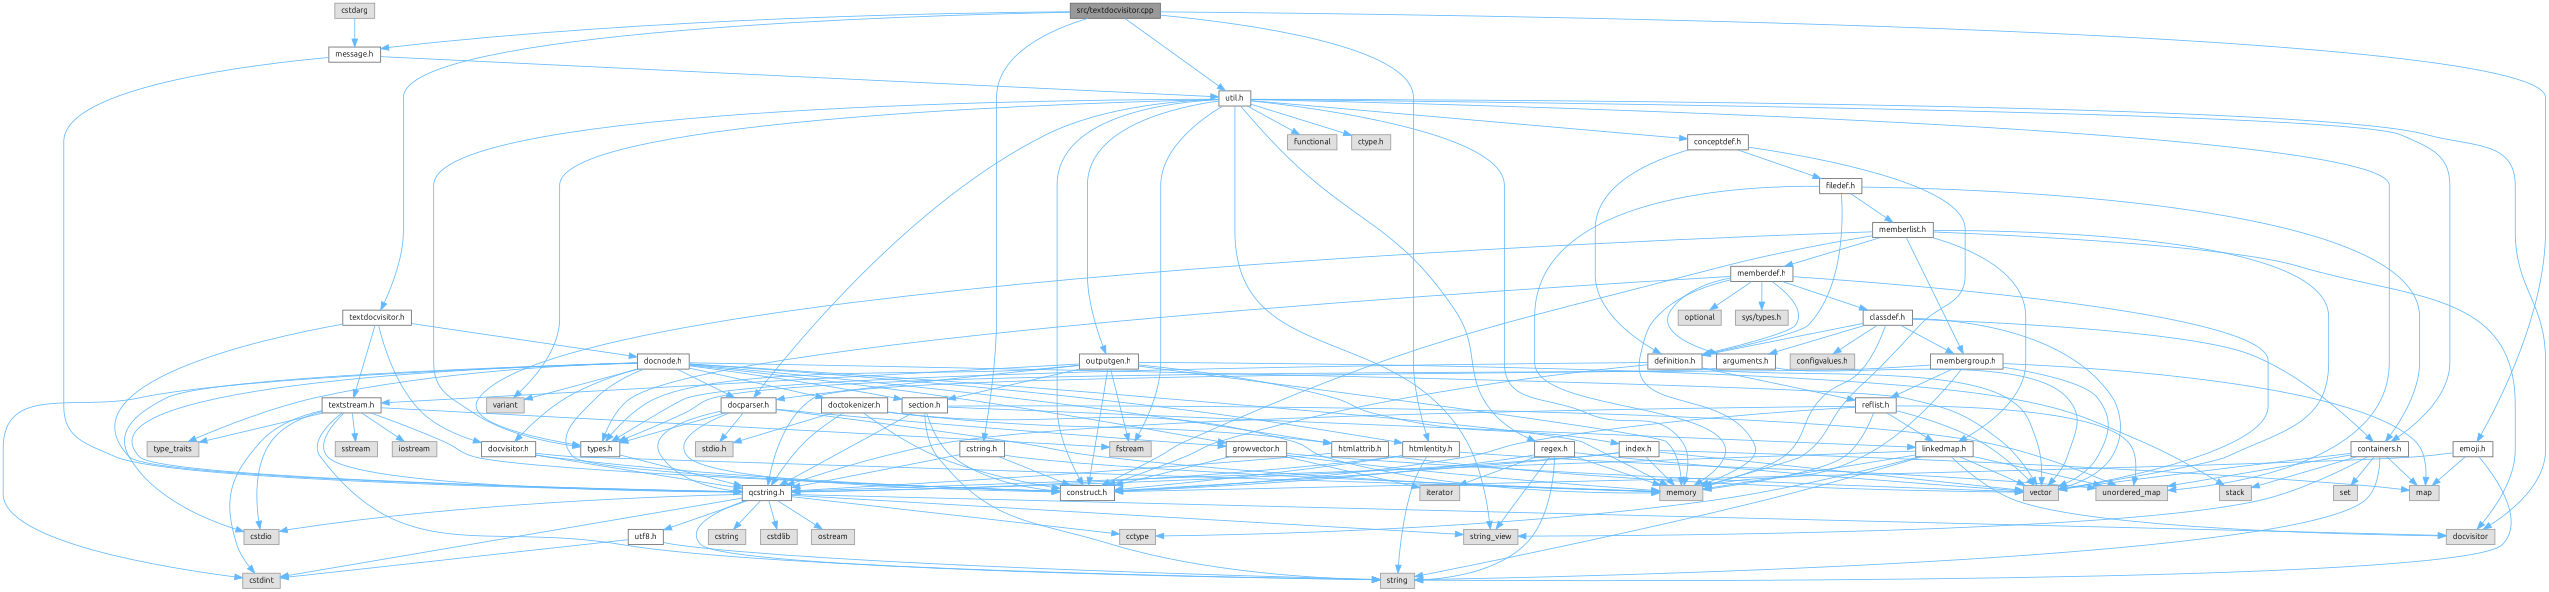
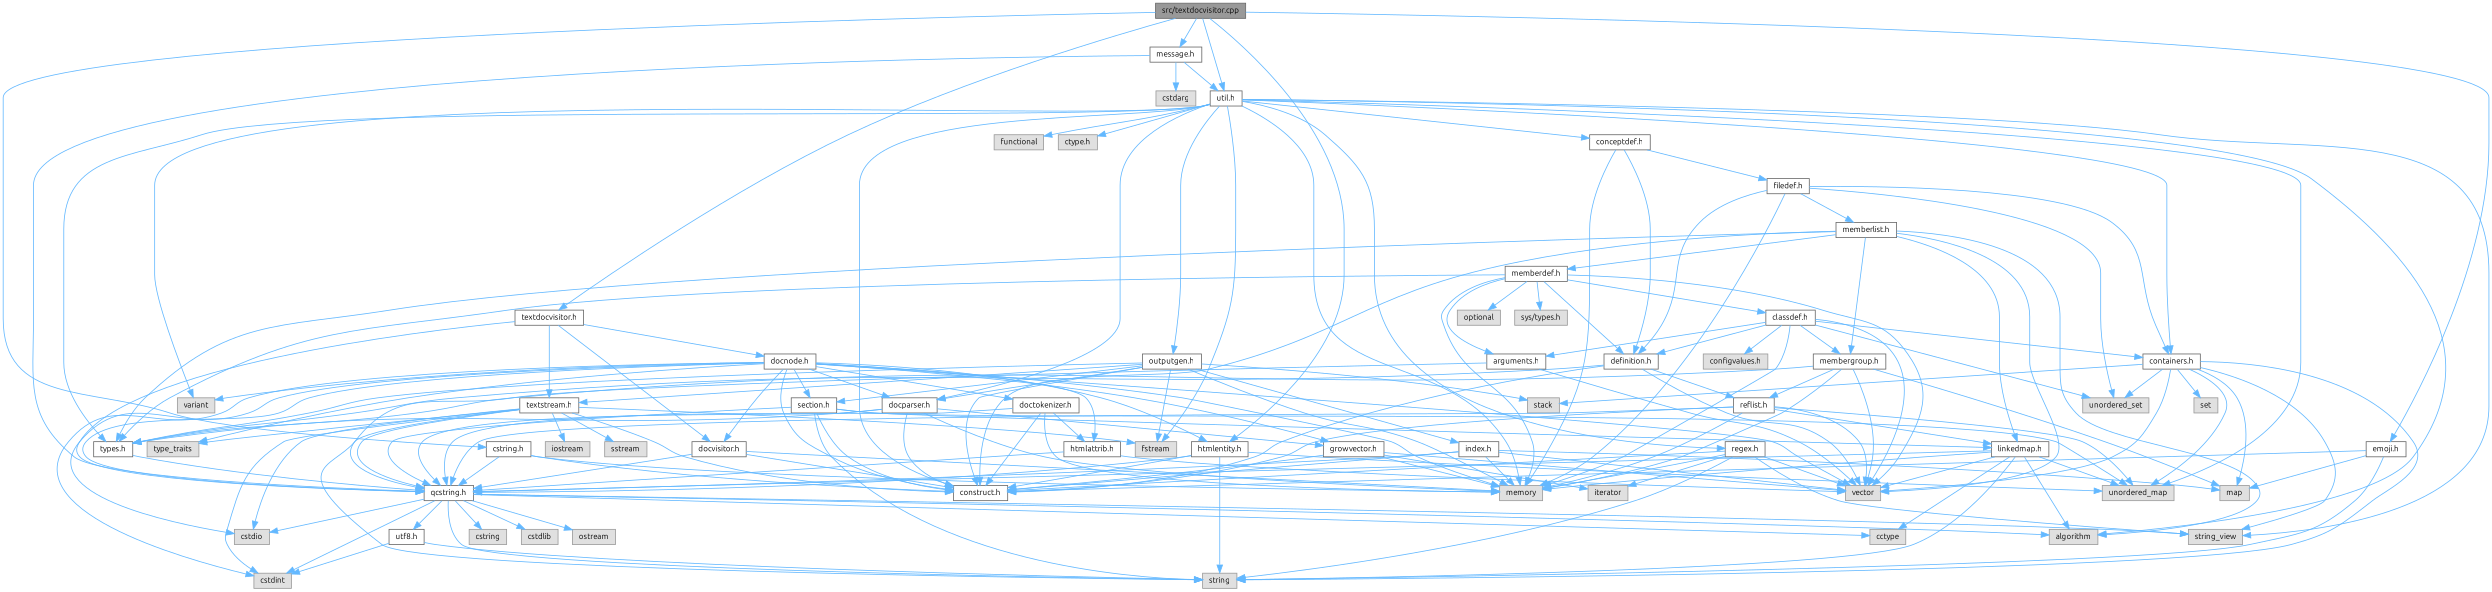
edge "cstdarg" -> "message.h": reversed
node "unordered_set": added
node "stdio.h": removed
node "docvisitor": label "docvisitor" -> "algorithm"
